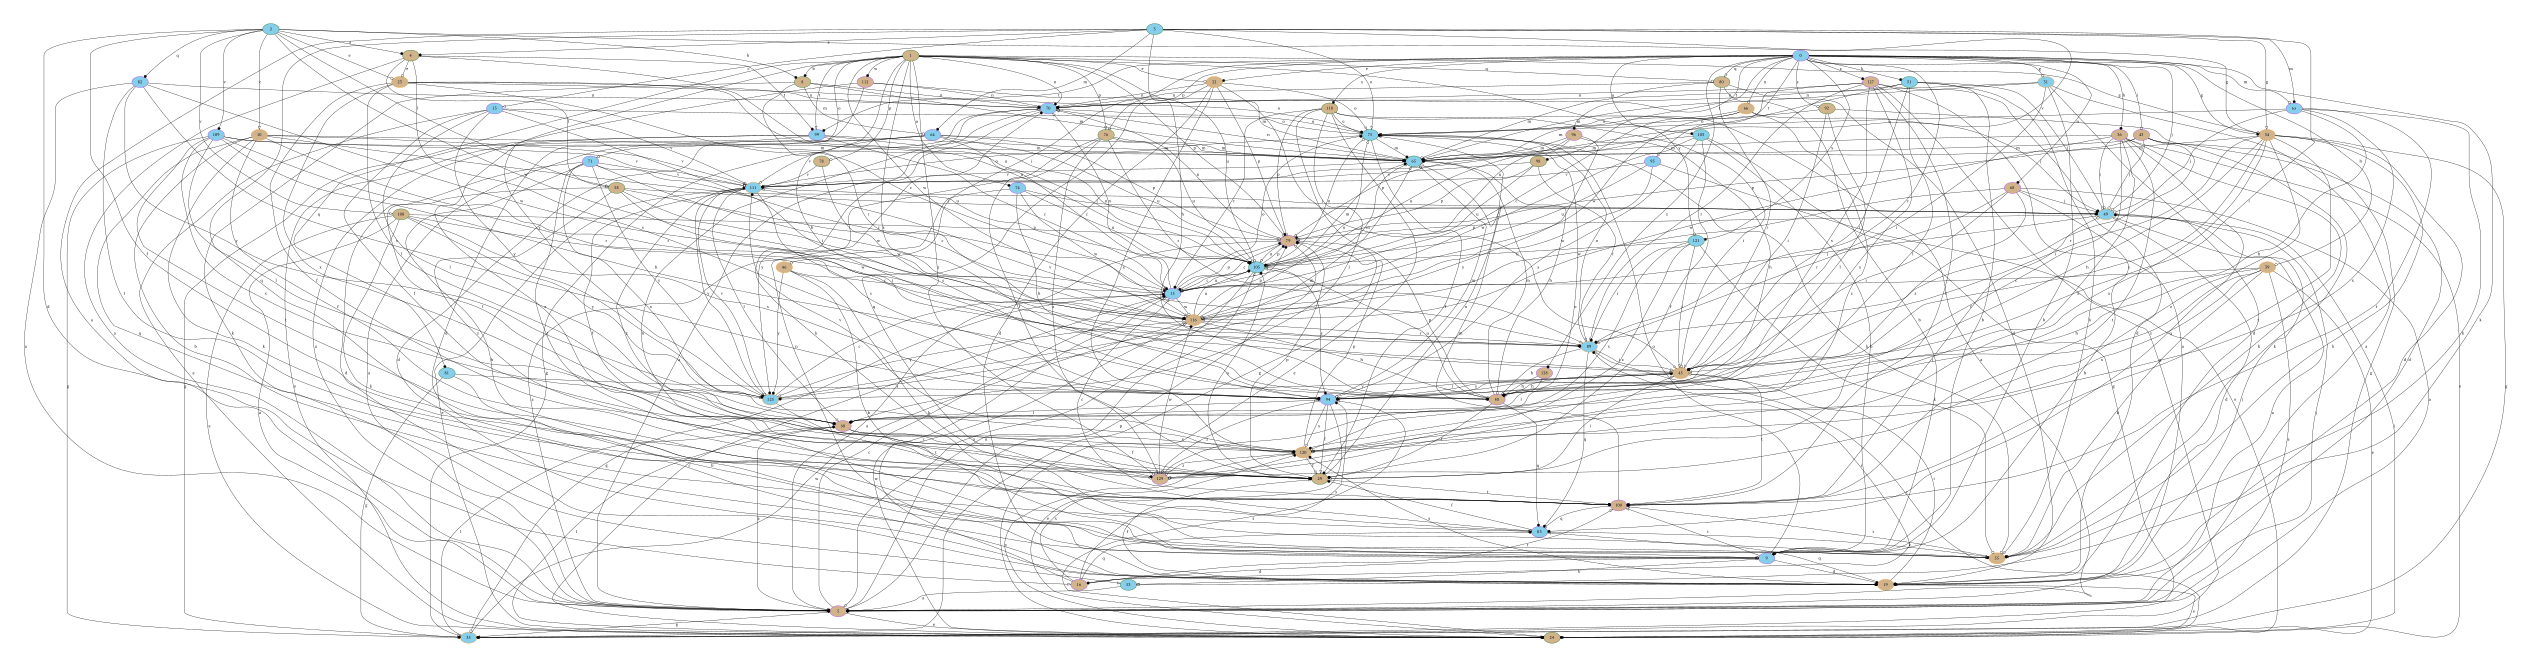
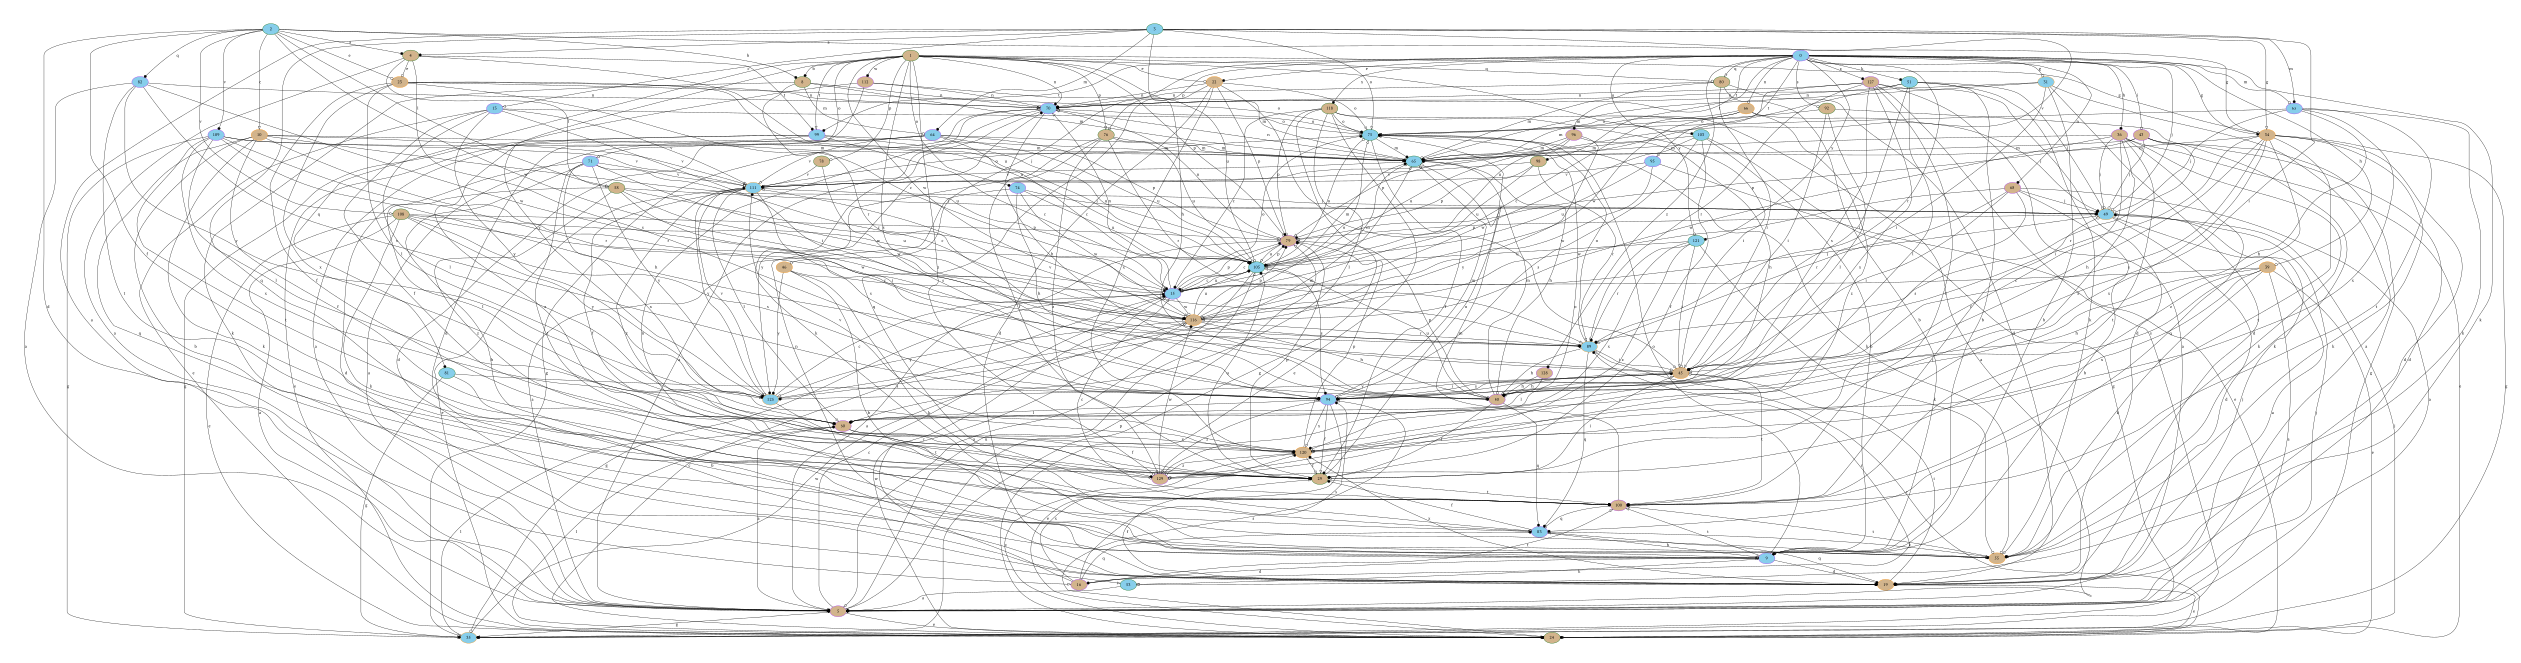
edge "8" -> "70": arrowhead dot -> onormal
edge "22" -> "70": arrowhead onormal -> dot
edge "108" -> "105": added, label "u"
edge "1" -> "40": now "70" -> "40"
edge "83" -> "9": added, label "b"
